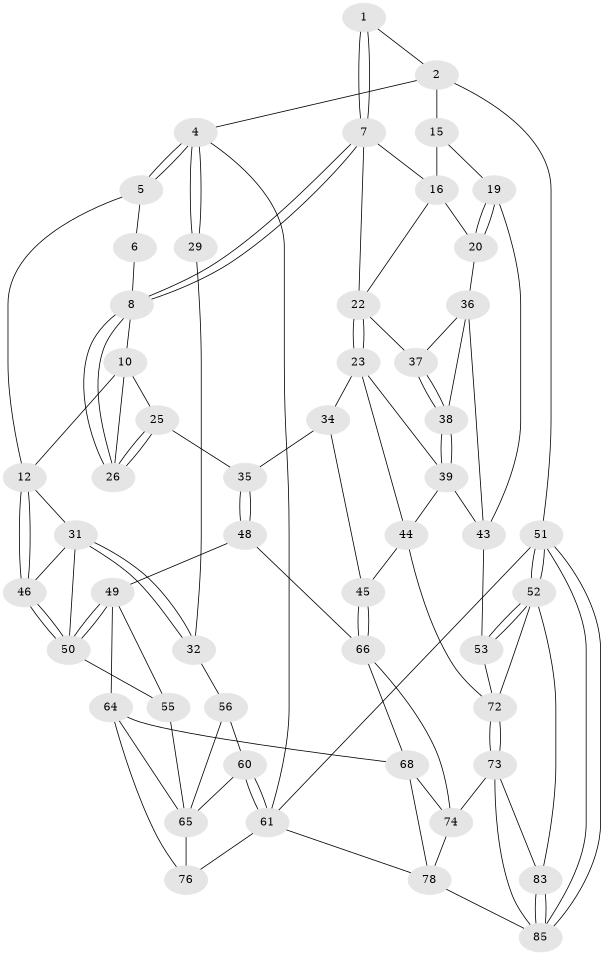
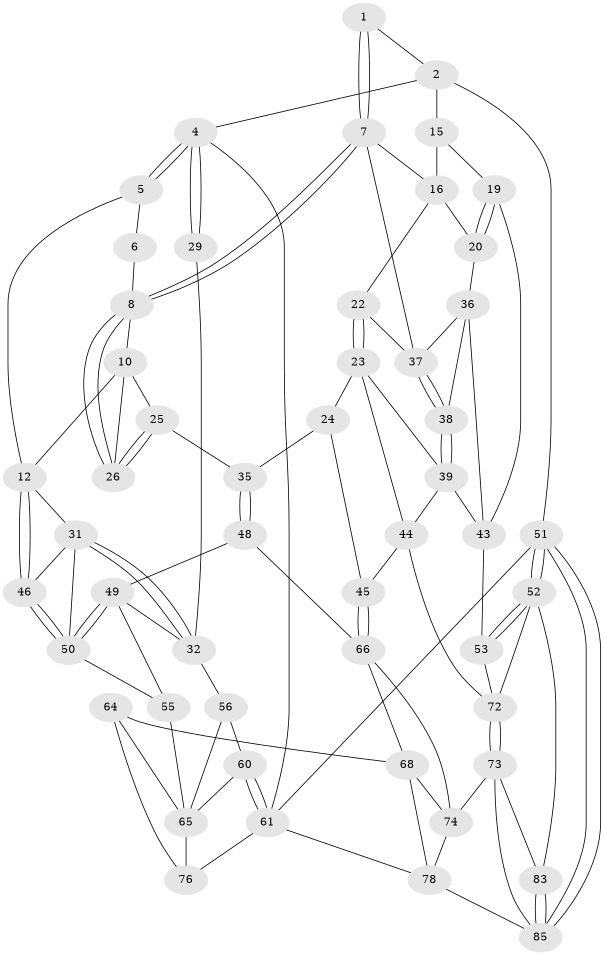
edge "7" -- "22": now "7" -- "37"
node "34": label "34" -> "24"
edge "49" -- "64": now "49" -- "32"
